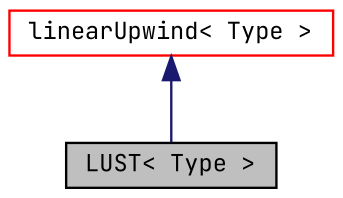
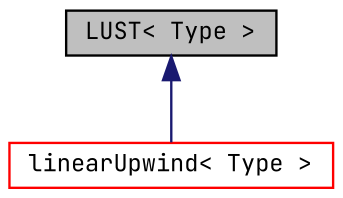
edge "LUST< Type >" -> "linearUpwind< Type >": reversed
